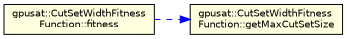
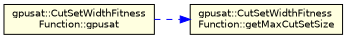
node "gpusat::CutSetWidthFitness Function::fitness": label "gpusat::CutSetWidthFitness Function::fitness" -> "gpusat::CutSetWidthFitness Function::gpusat"
